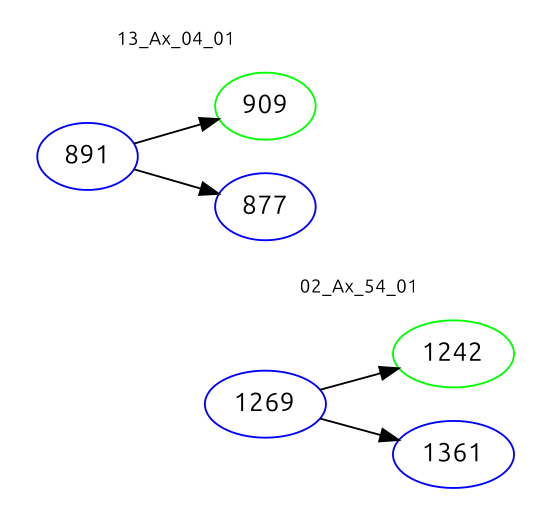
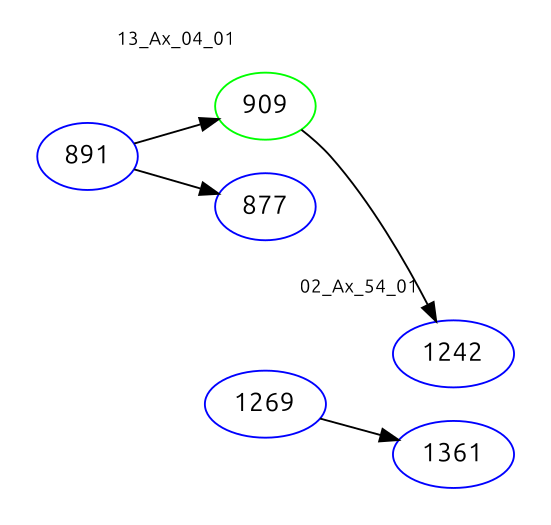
node "1242": color green -> blue
edge "1269" -> "1242": now "909" -> "1242"
